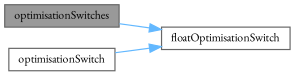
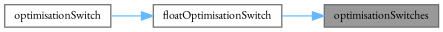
edge "optimisationSwitches" -> "floatOptimisationSwitch": reversed
